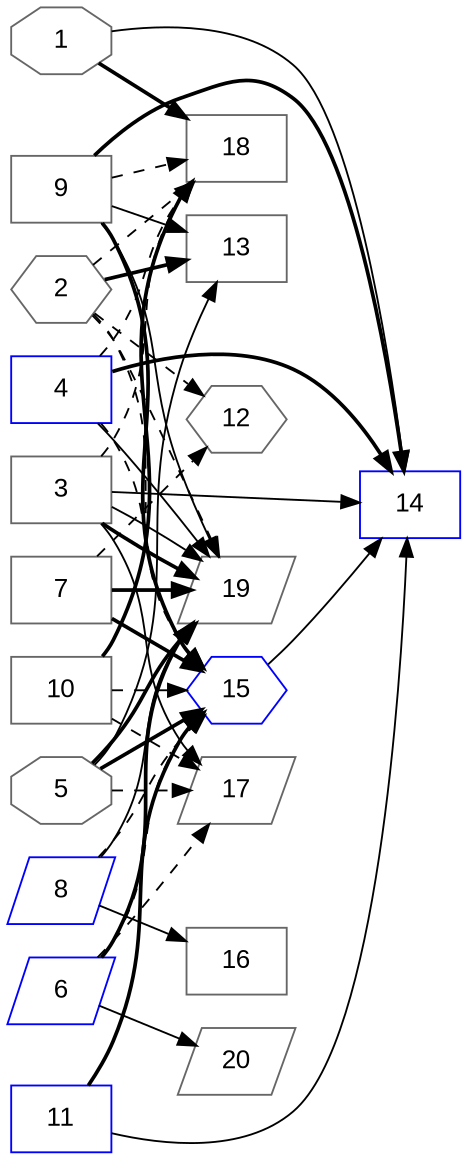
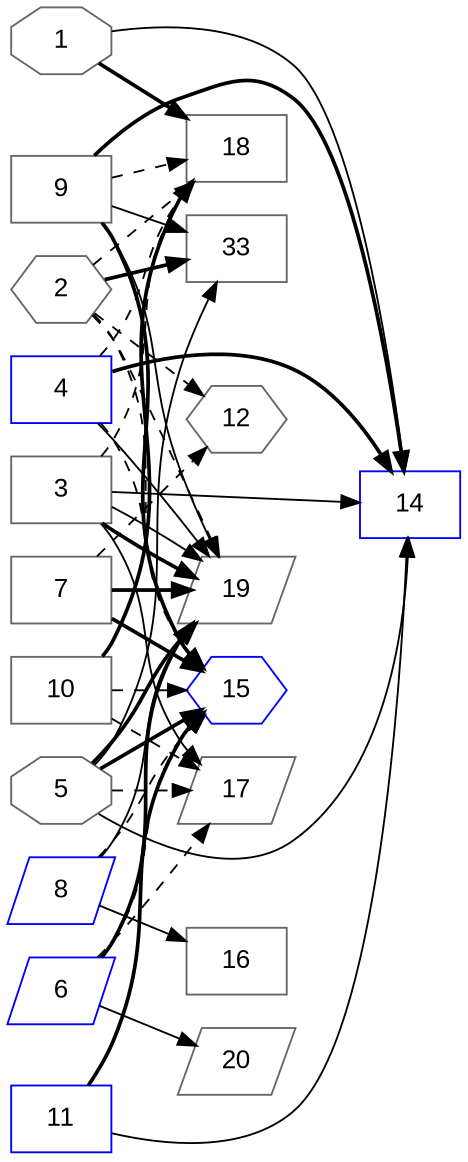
node "13": label "13" -> "33"
edge "15" -> "14": now "5" -> "14"
